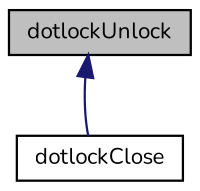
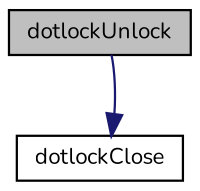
edge "dotlockClose" -> "dotlockUnlock": reversed
